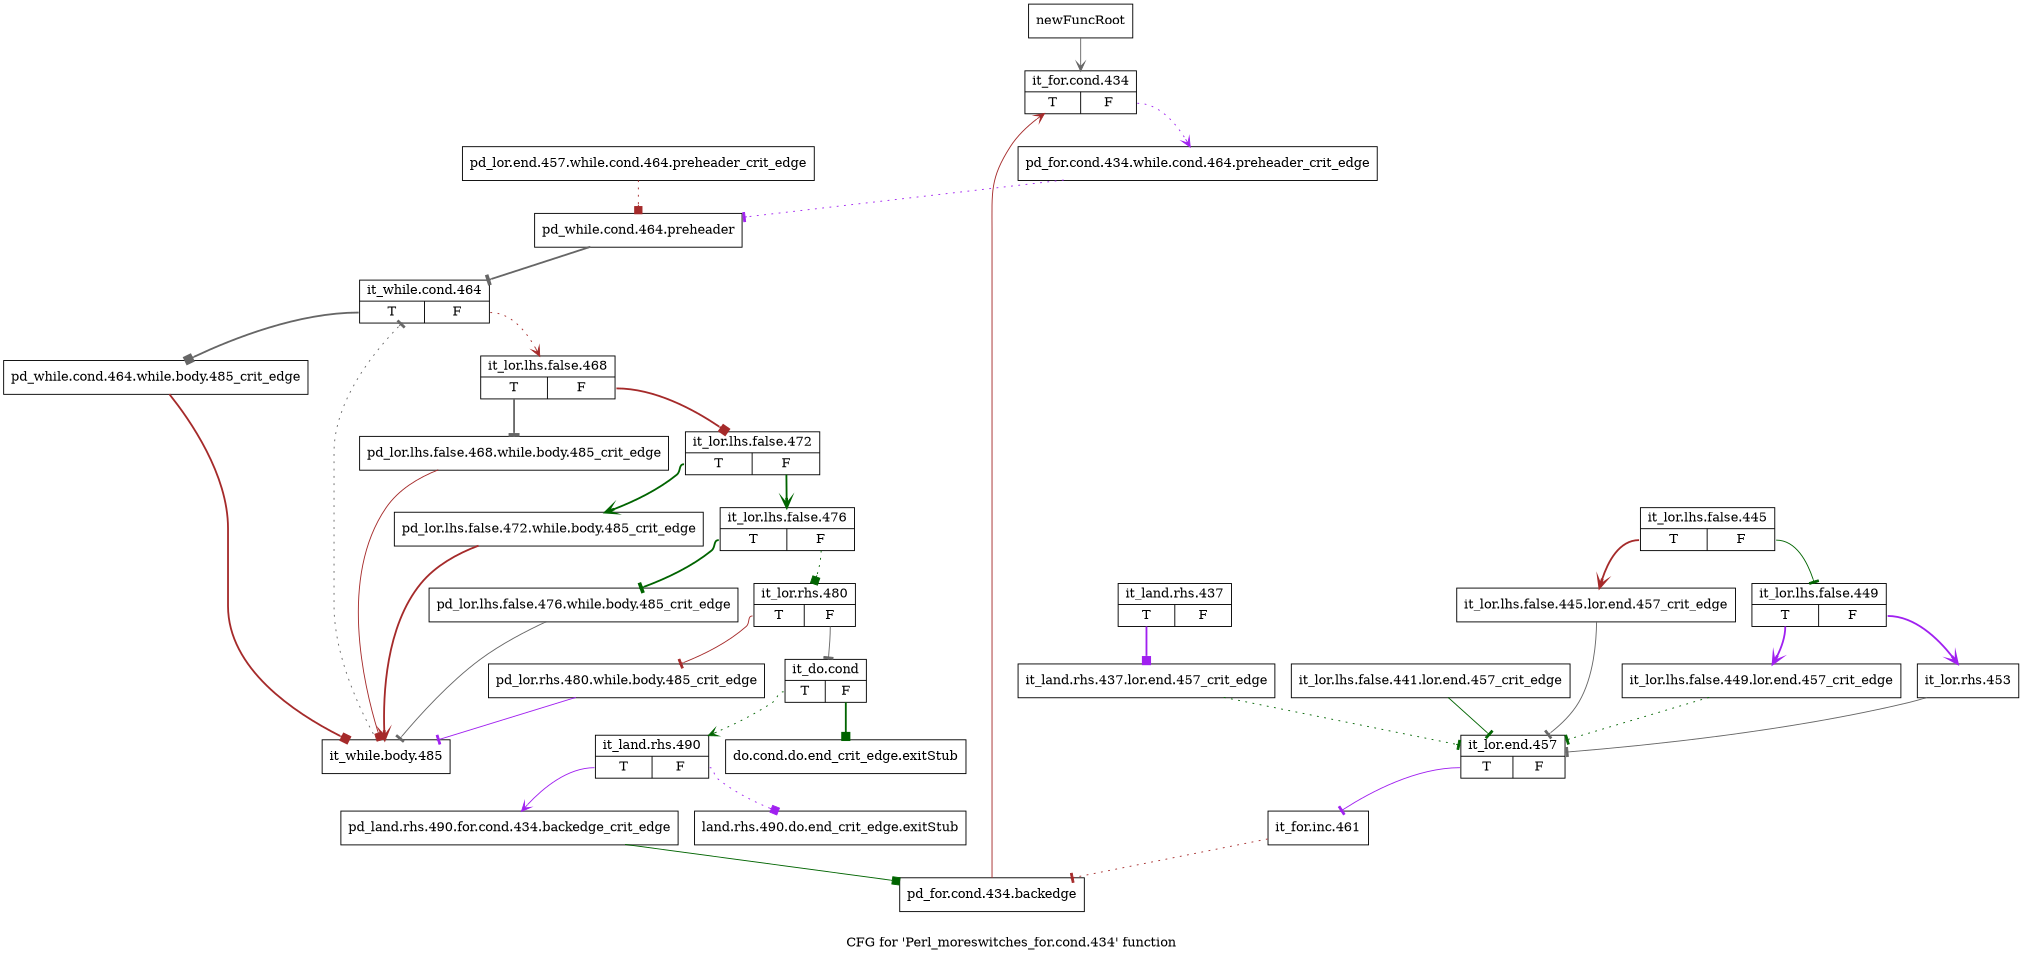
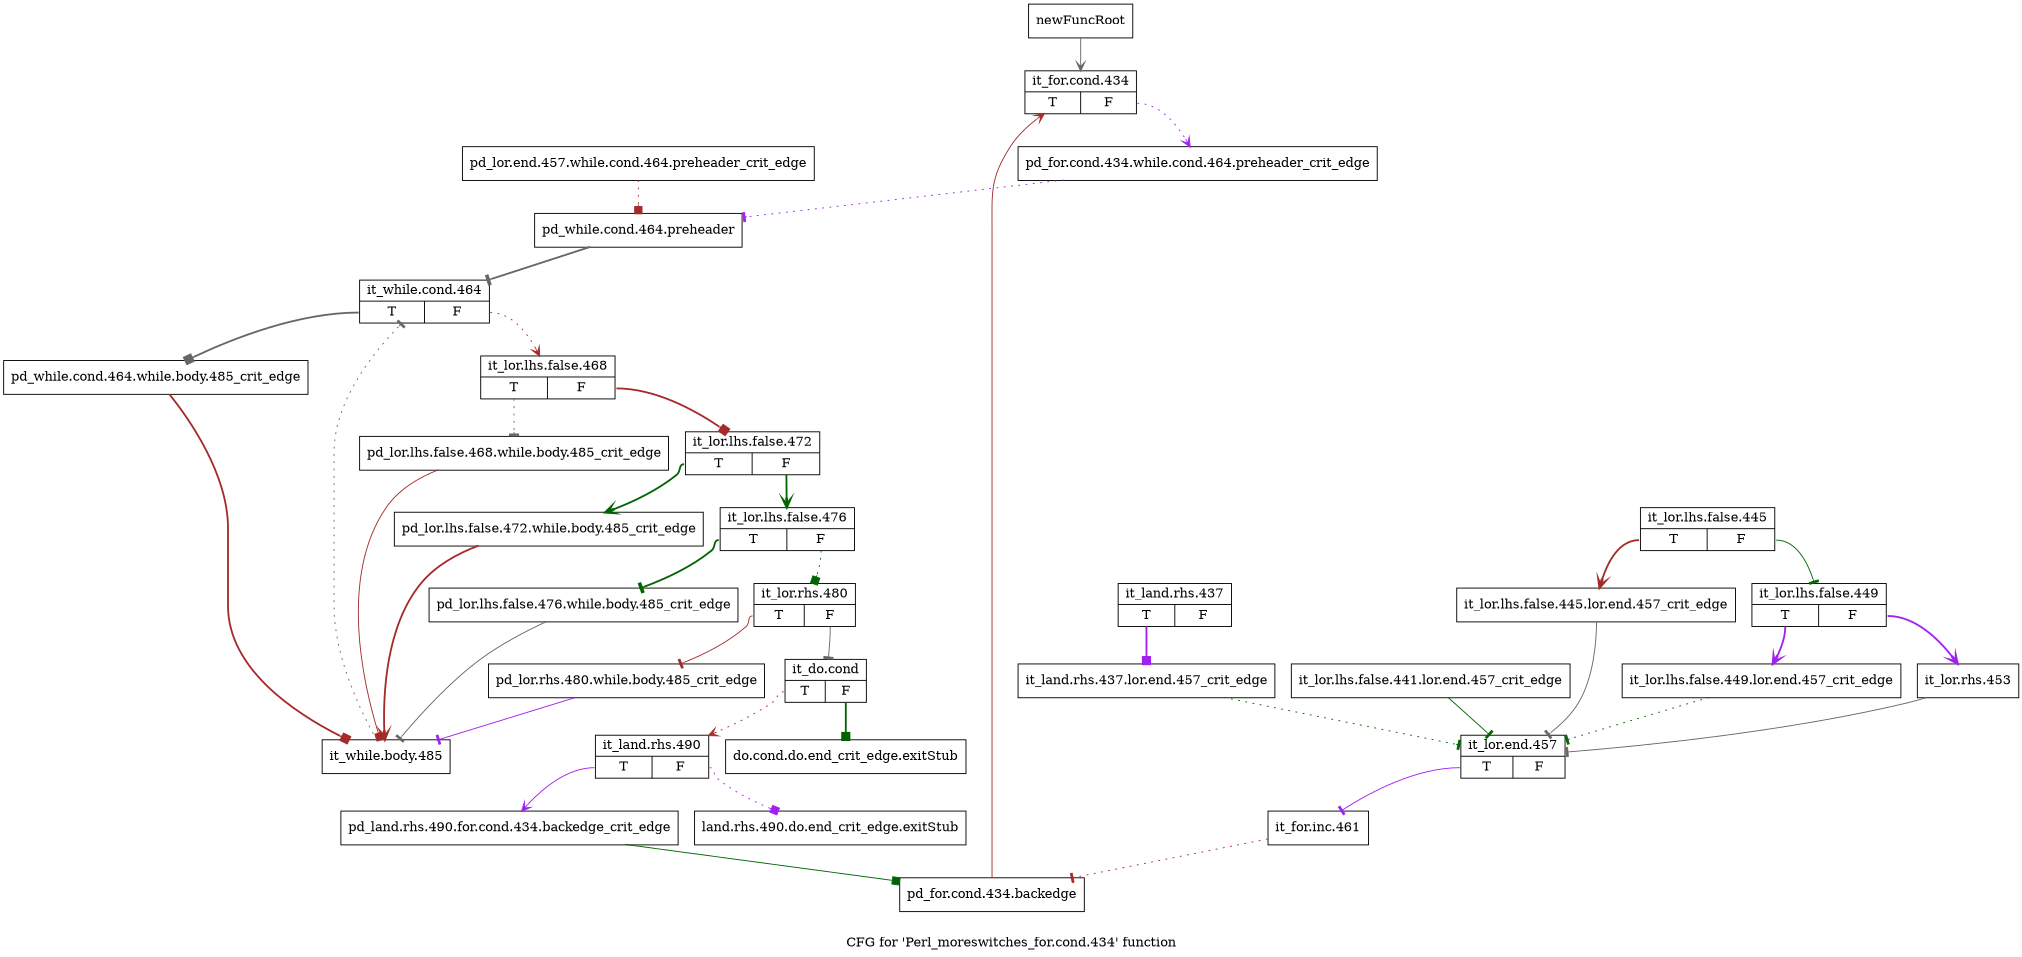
edge "it_lor.lhs.false.468" -> "pd_lor.lhs.false.468.while.body.485_crit_edge": style bold -> dotted
edge "it_do.cond" -> "it_land.rhs.490": color darkgreen -> brown
